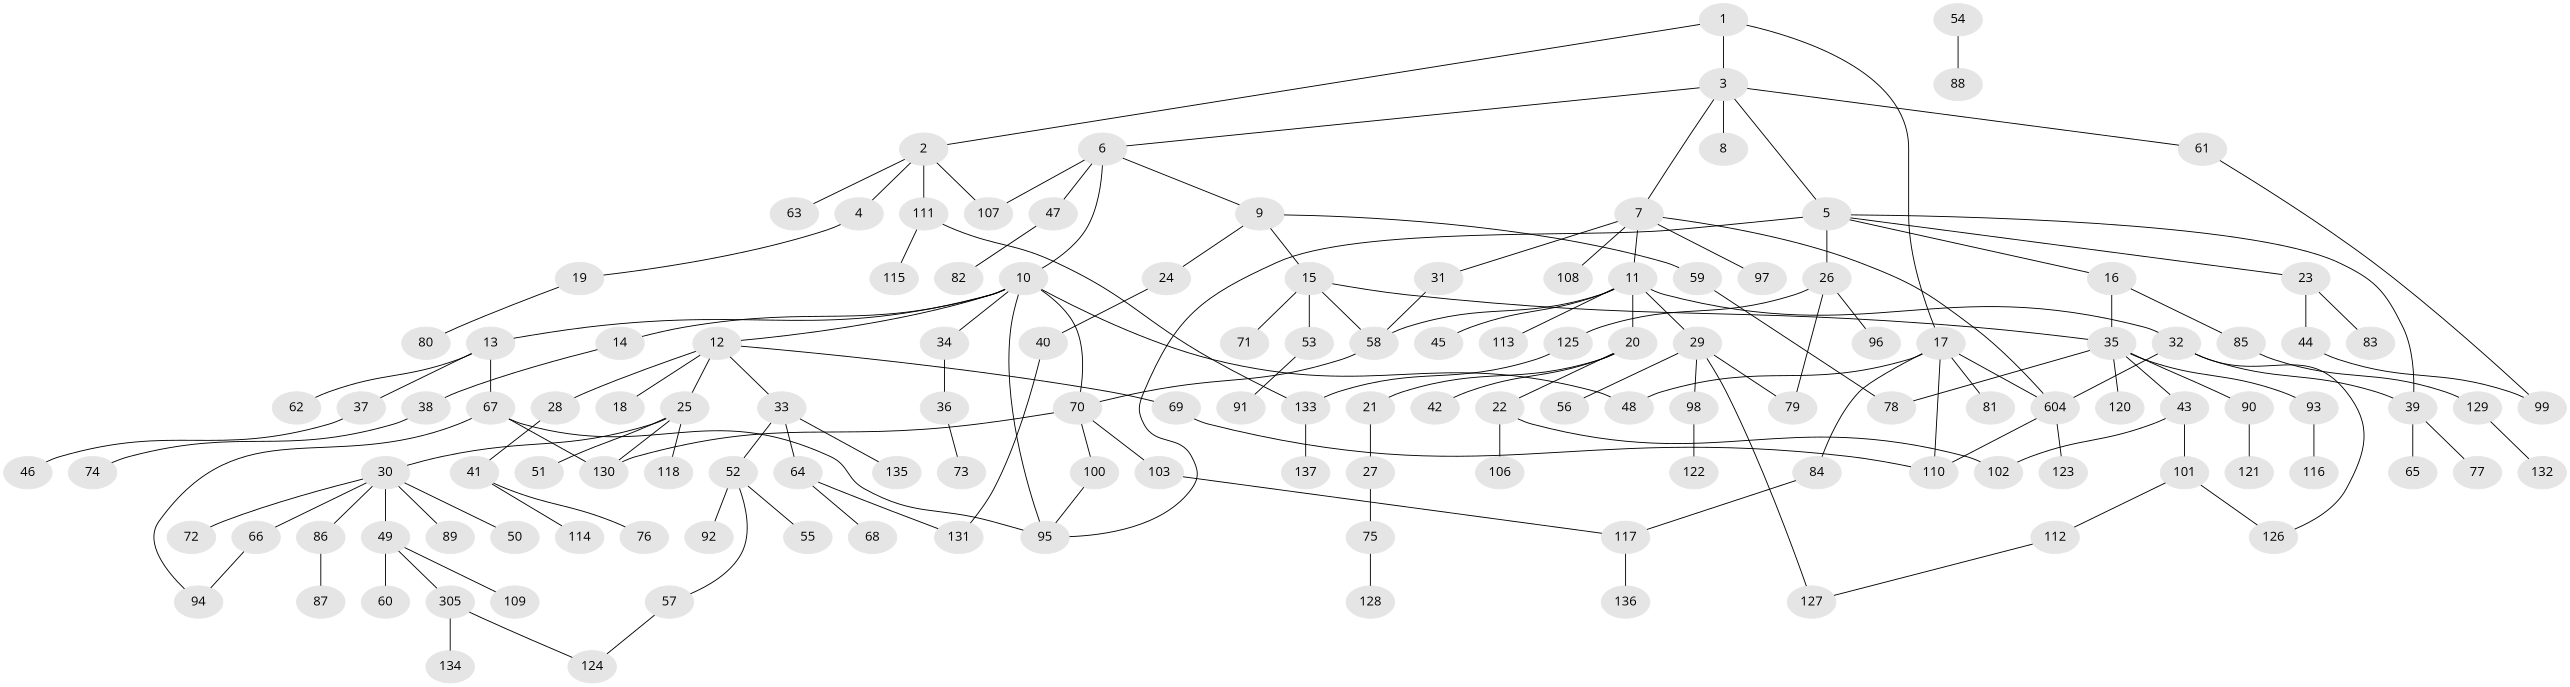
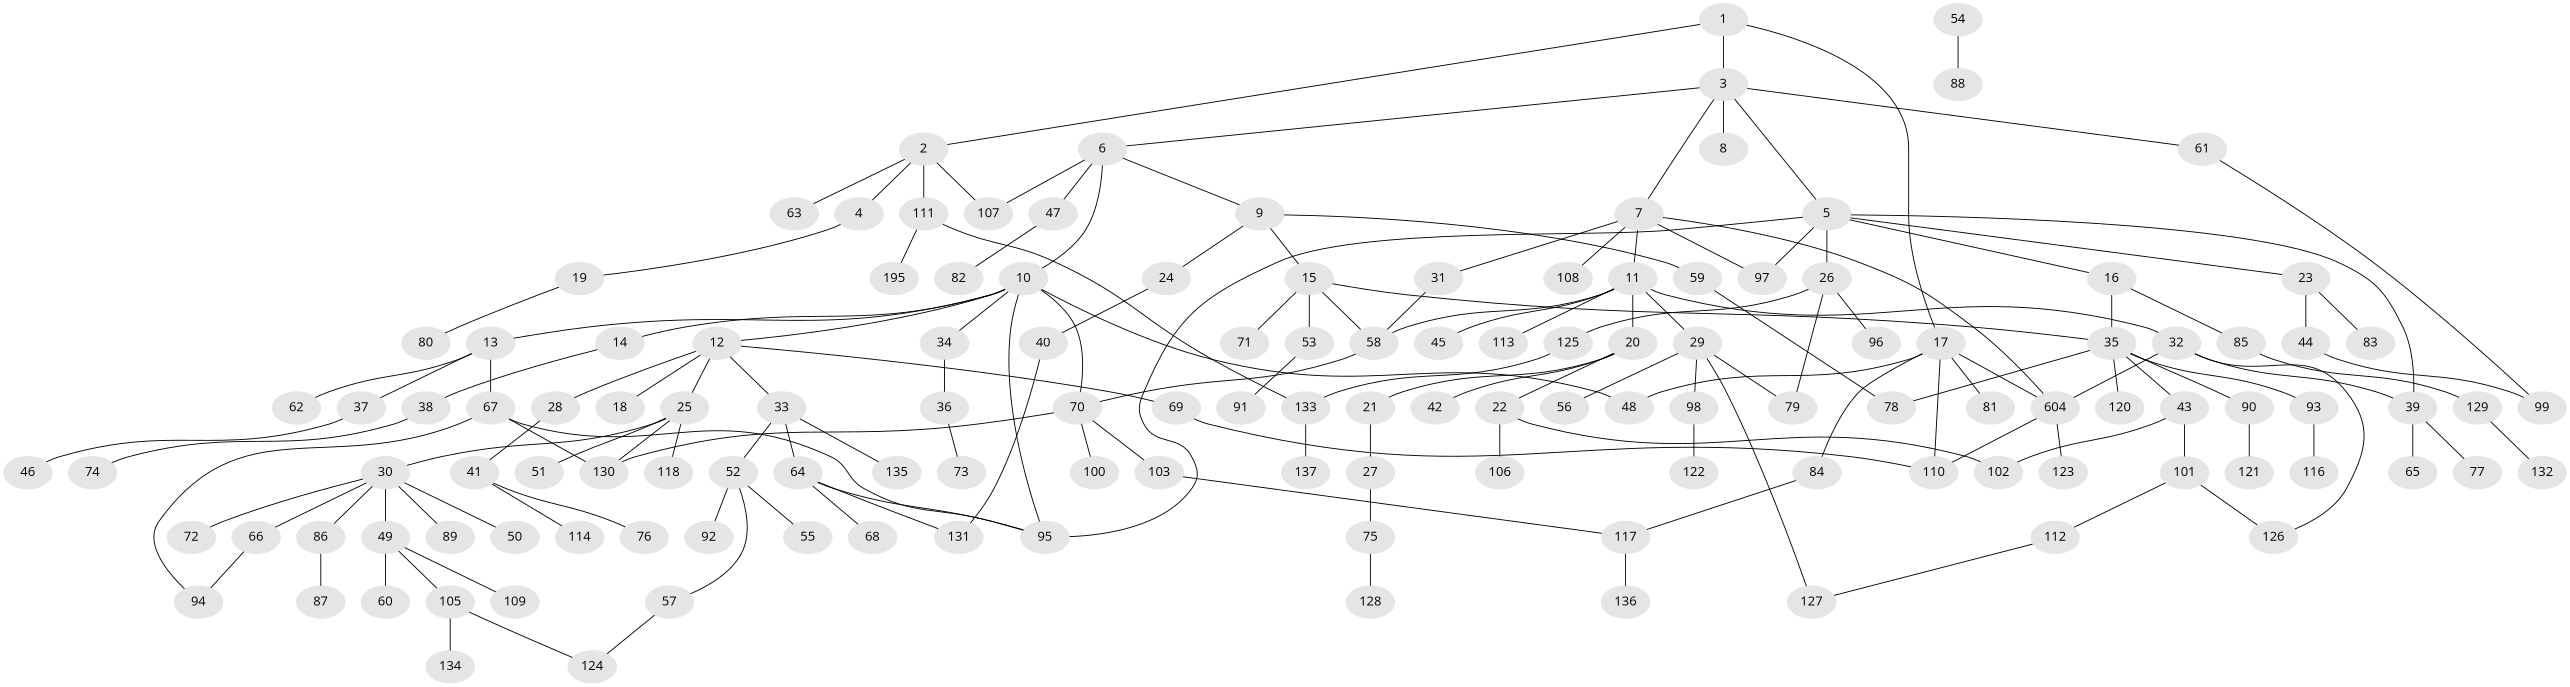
edge "5" -- "97": added
node "115": label "115" -> "195"
edge "100" -- "95": now "64" -- "95"
node "305": label "305" -> "105"
